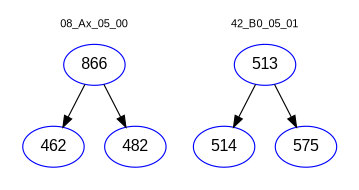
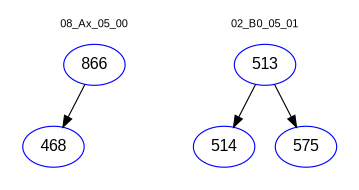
cluster "42_B0_05_01": label "42_B0_05_01" -> "02_B0_05_01"
node "462": label "462" -> "468"
node "482": removed
